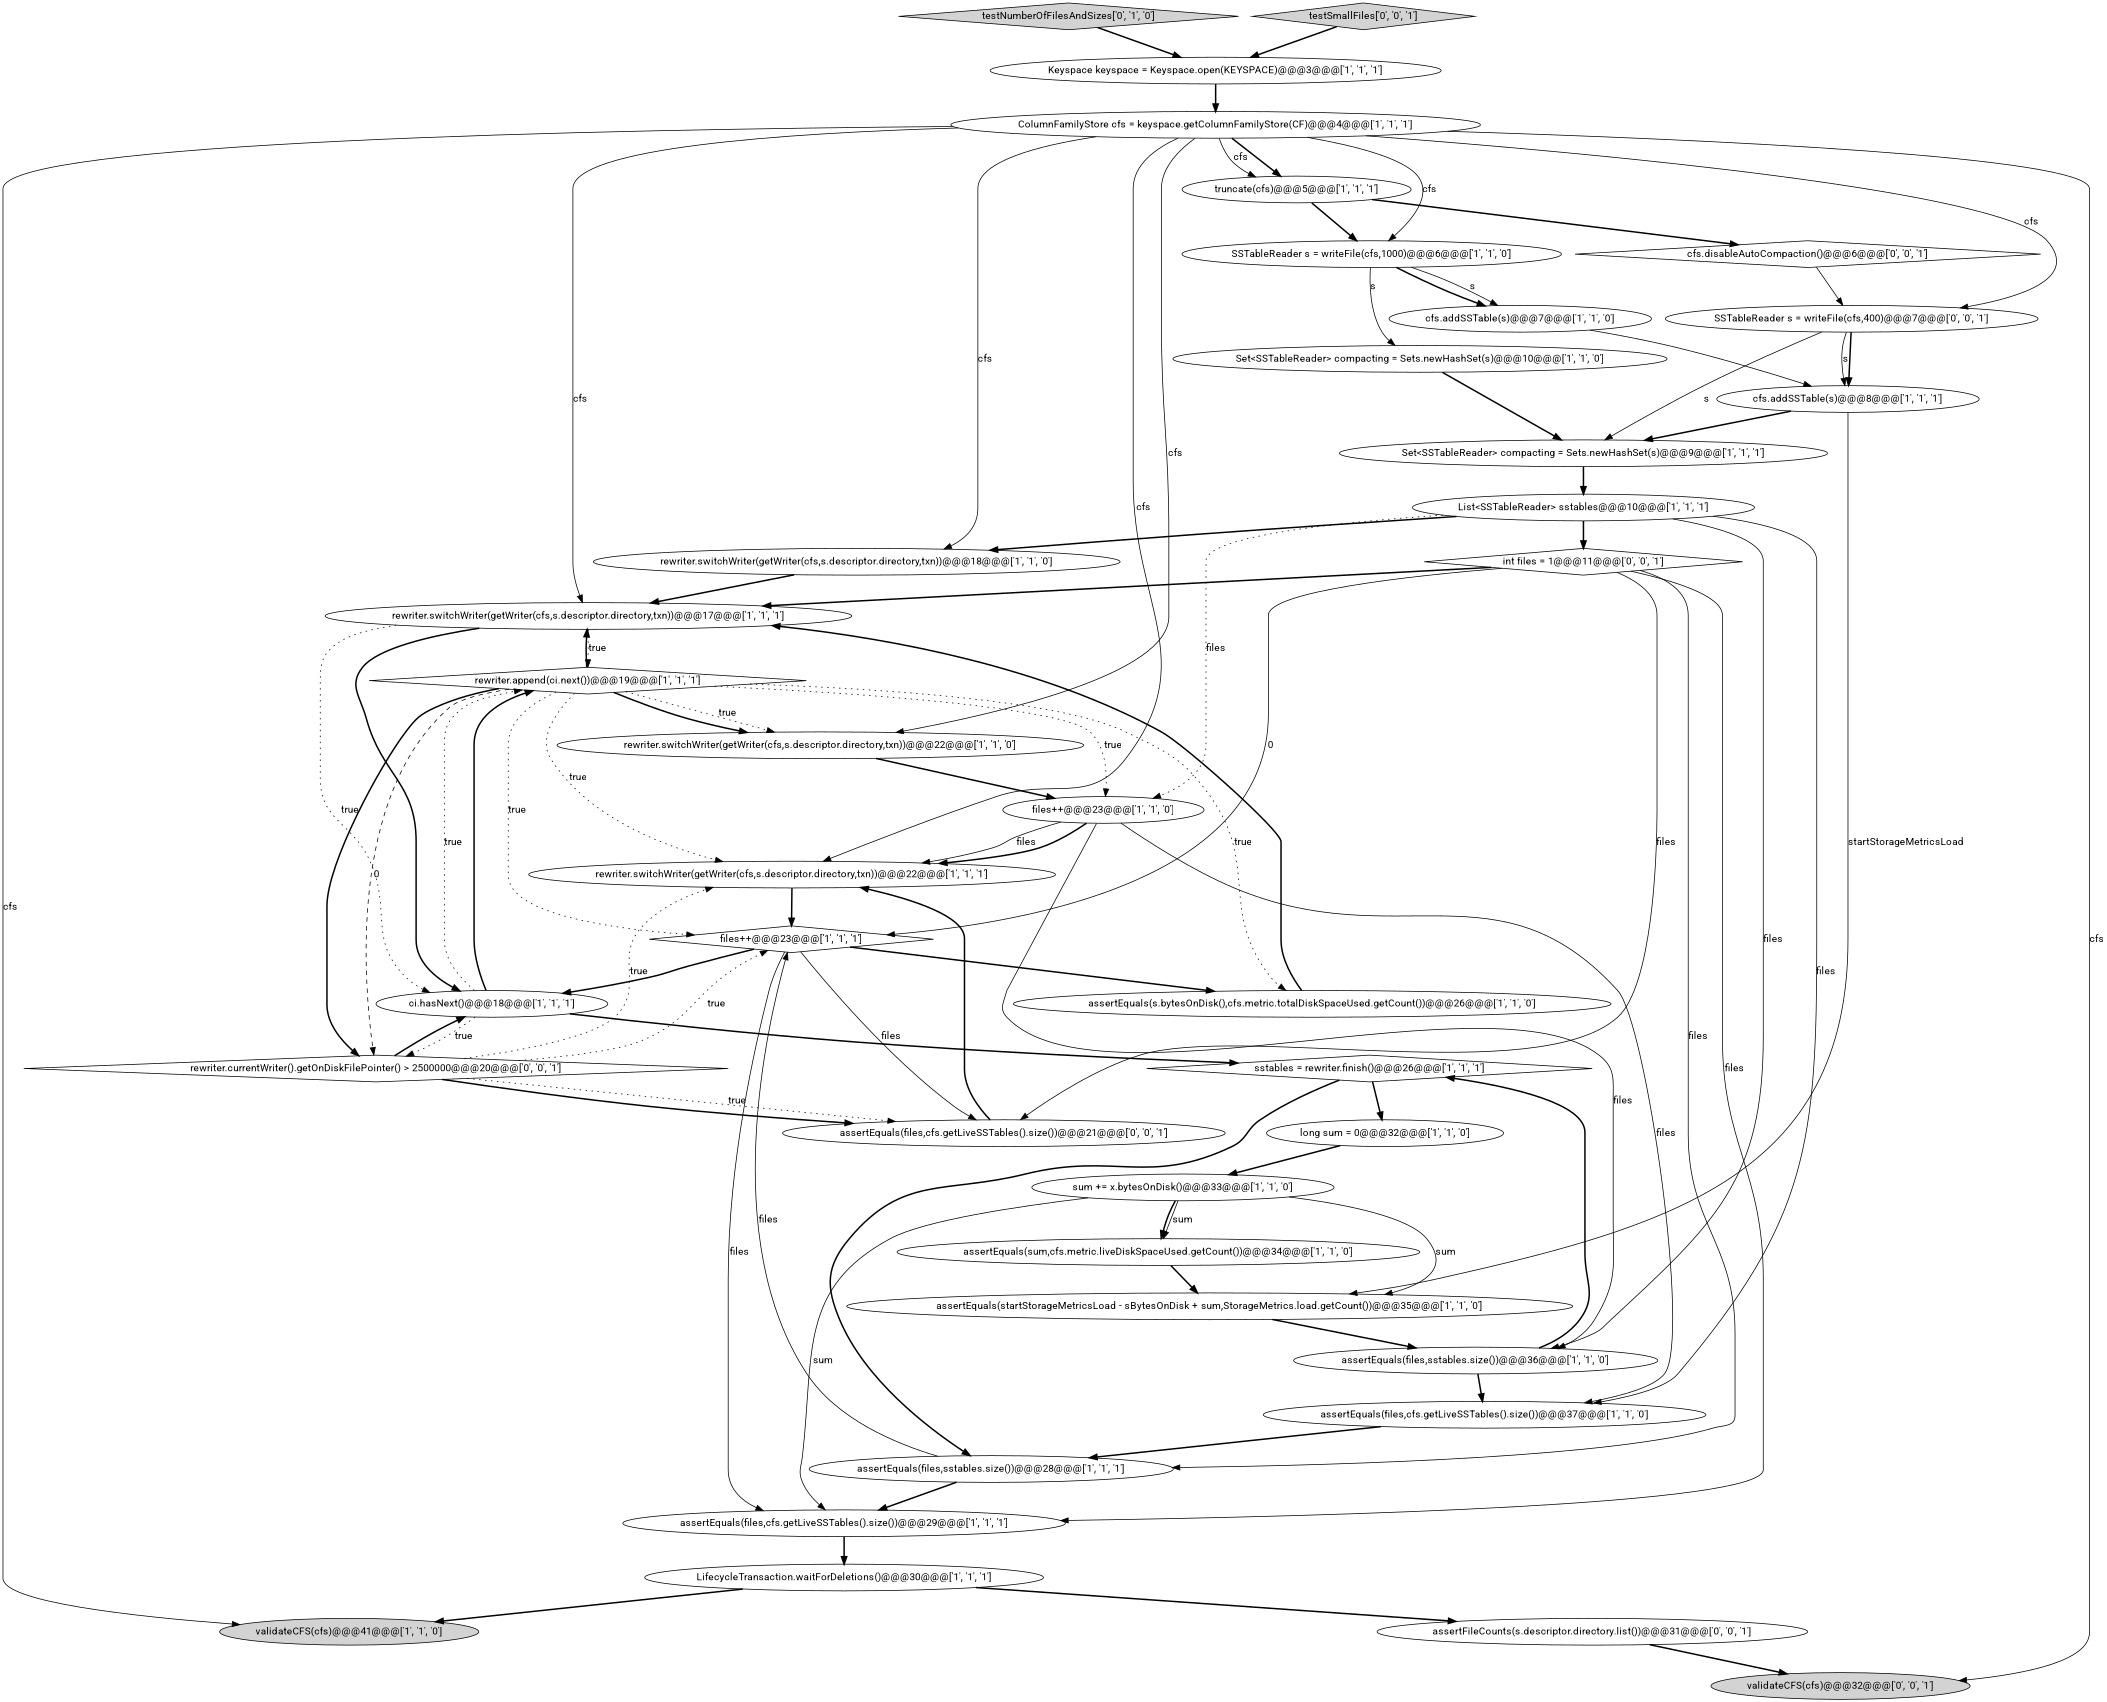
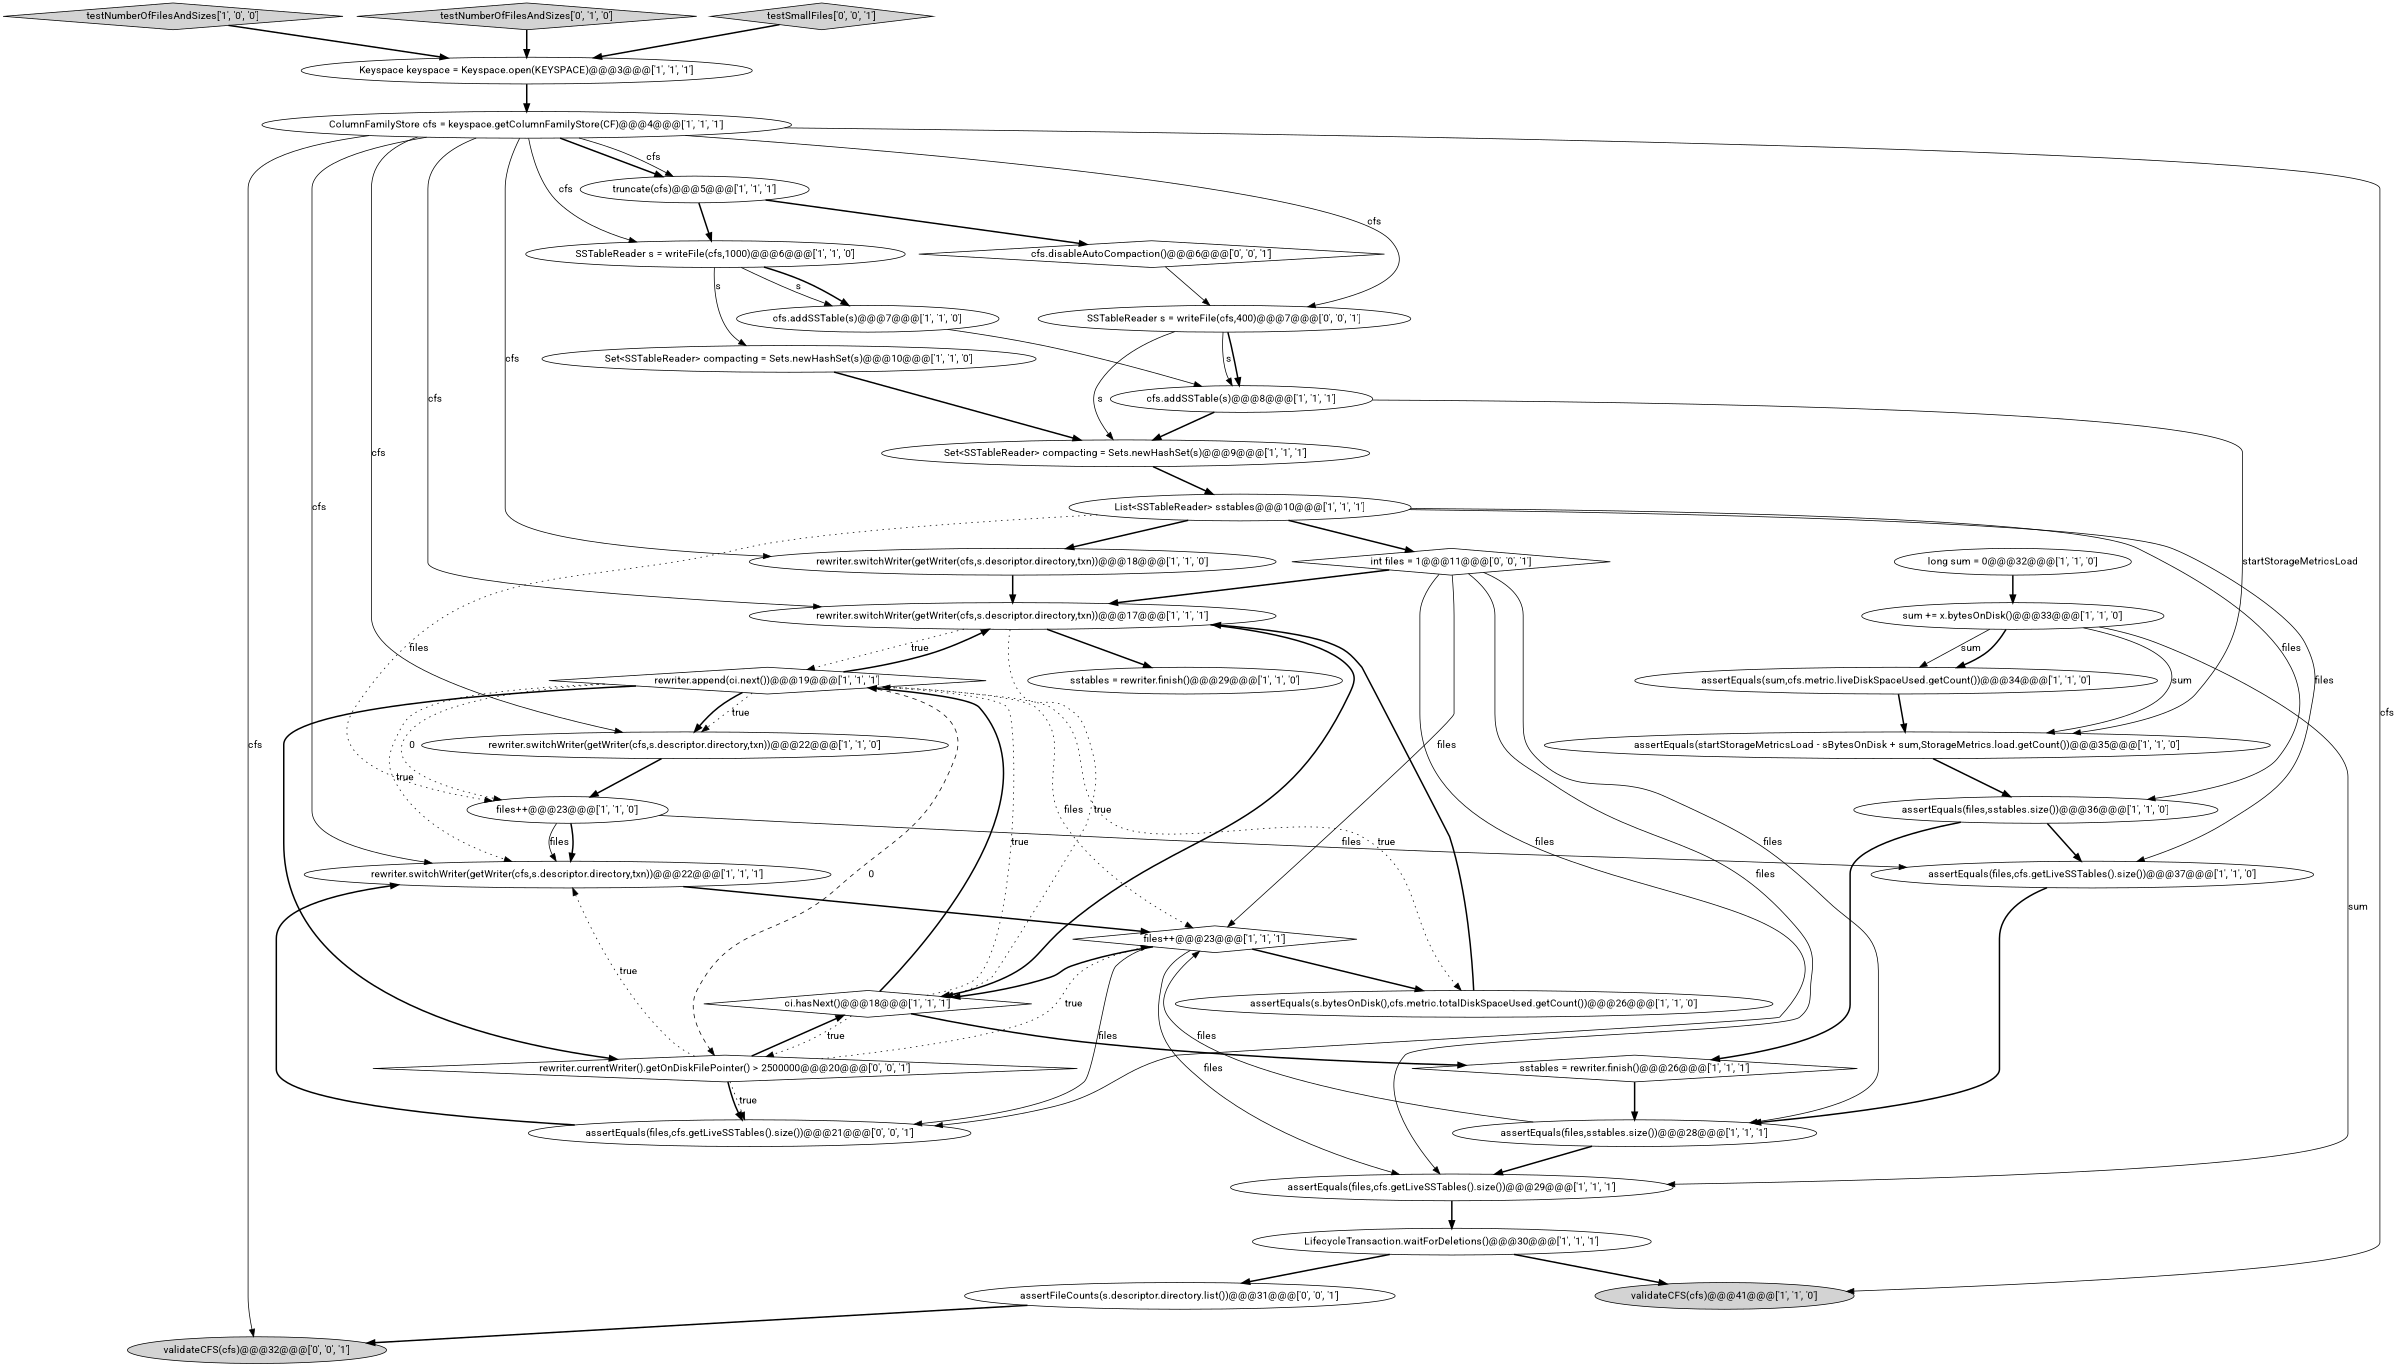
node "testNumberOfFilesAndSizes['1', '0', '0']": added
node "sstables = rewriter.finish()@@@29@@@['1', '1', '0']": added
edge "rewriter.append(ci.next())@@@19@@@['1', '1', '1']" -> "files++@@@23@@@['1', '1', '0']": label "true" -> "0"
edge "int files = 1@@@11@@@['0', '0', '1']" -> "files++@@@23@@@['1', '1', '1']": label "0" -> "files"
edge "rewriter.append(ci.next())@@@19@@@['1', '1', '1']" -> "files++@@@23@@@['1', '1', '1']": label "true" -> "files"
node "ci.hasNext()@@@18@@@['1', '1', '1']": shape ellipse -> diamond
edge "files++@@@23@@@['1', '1', '0']" -> "assertEquals(files,sstables.size())@@@36@@@['1', '1', '0']": removed, label "files"
edge "sstables = rewriter.finish()@@@26@@@['1', '1', '1']" -> "long sum = 0@@@32@@@['1', '1', '0']": removed
